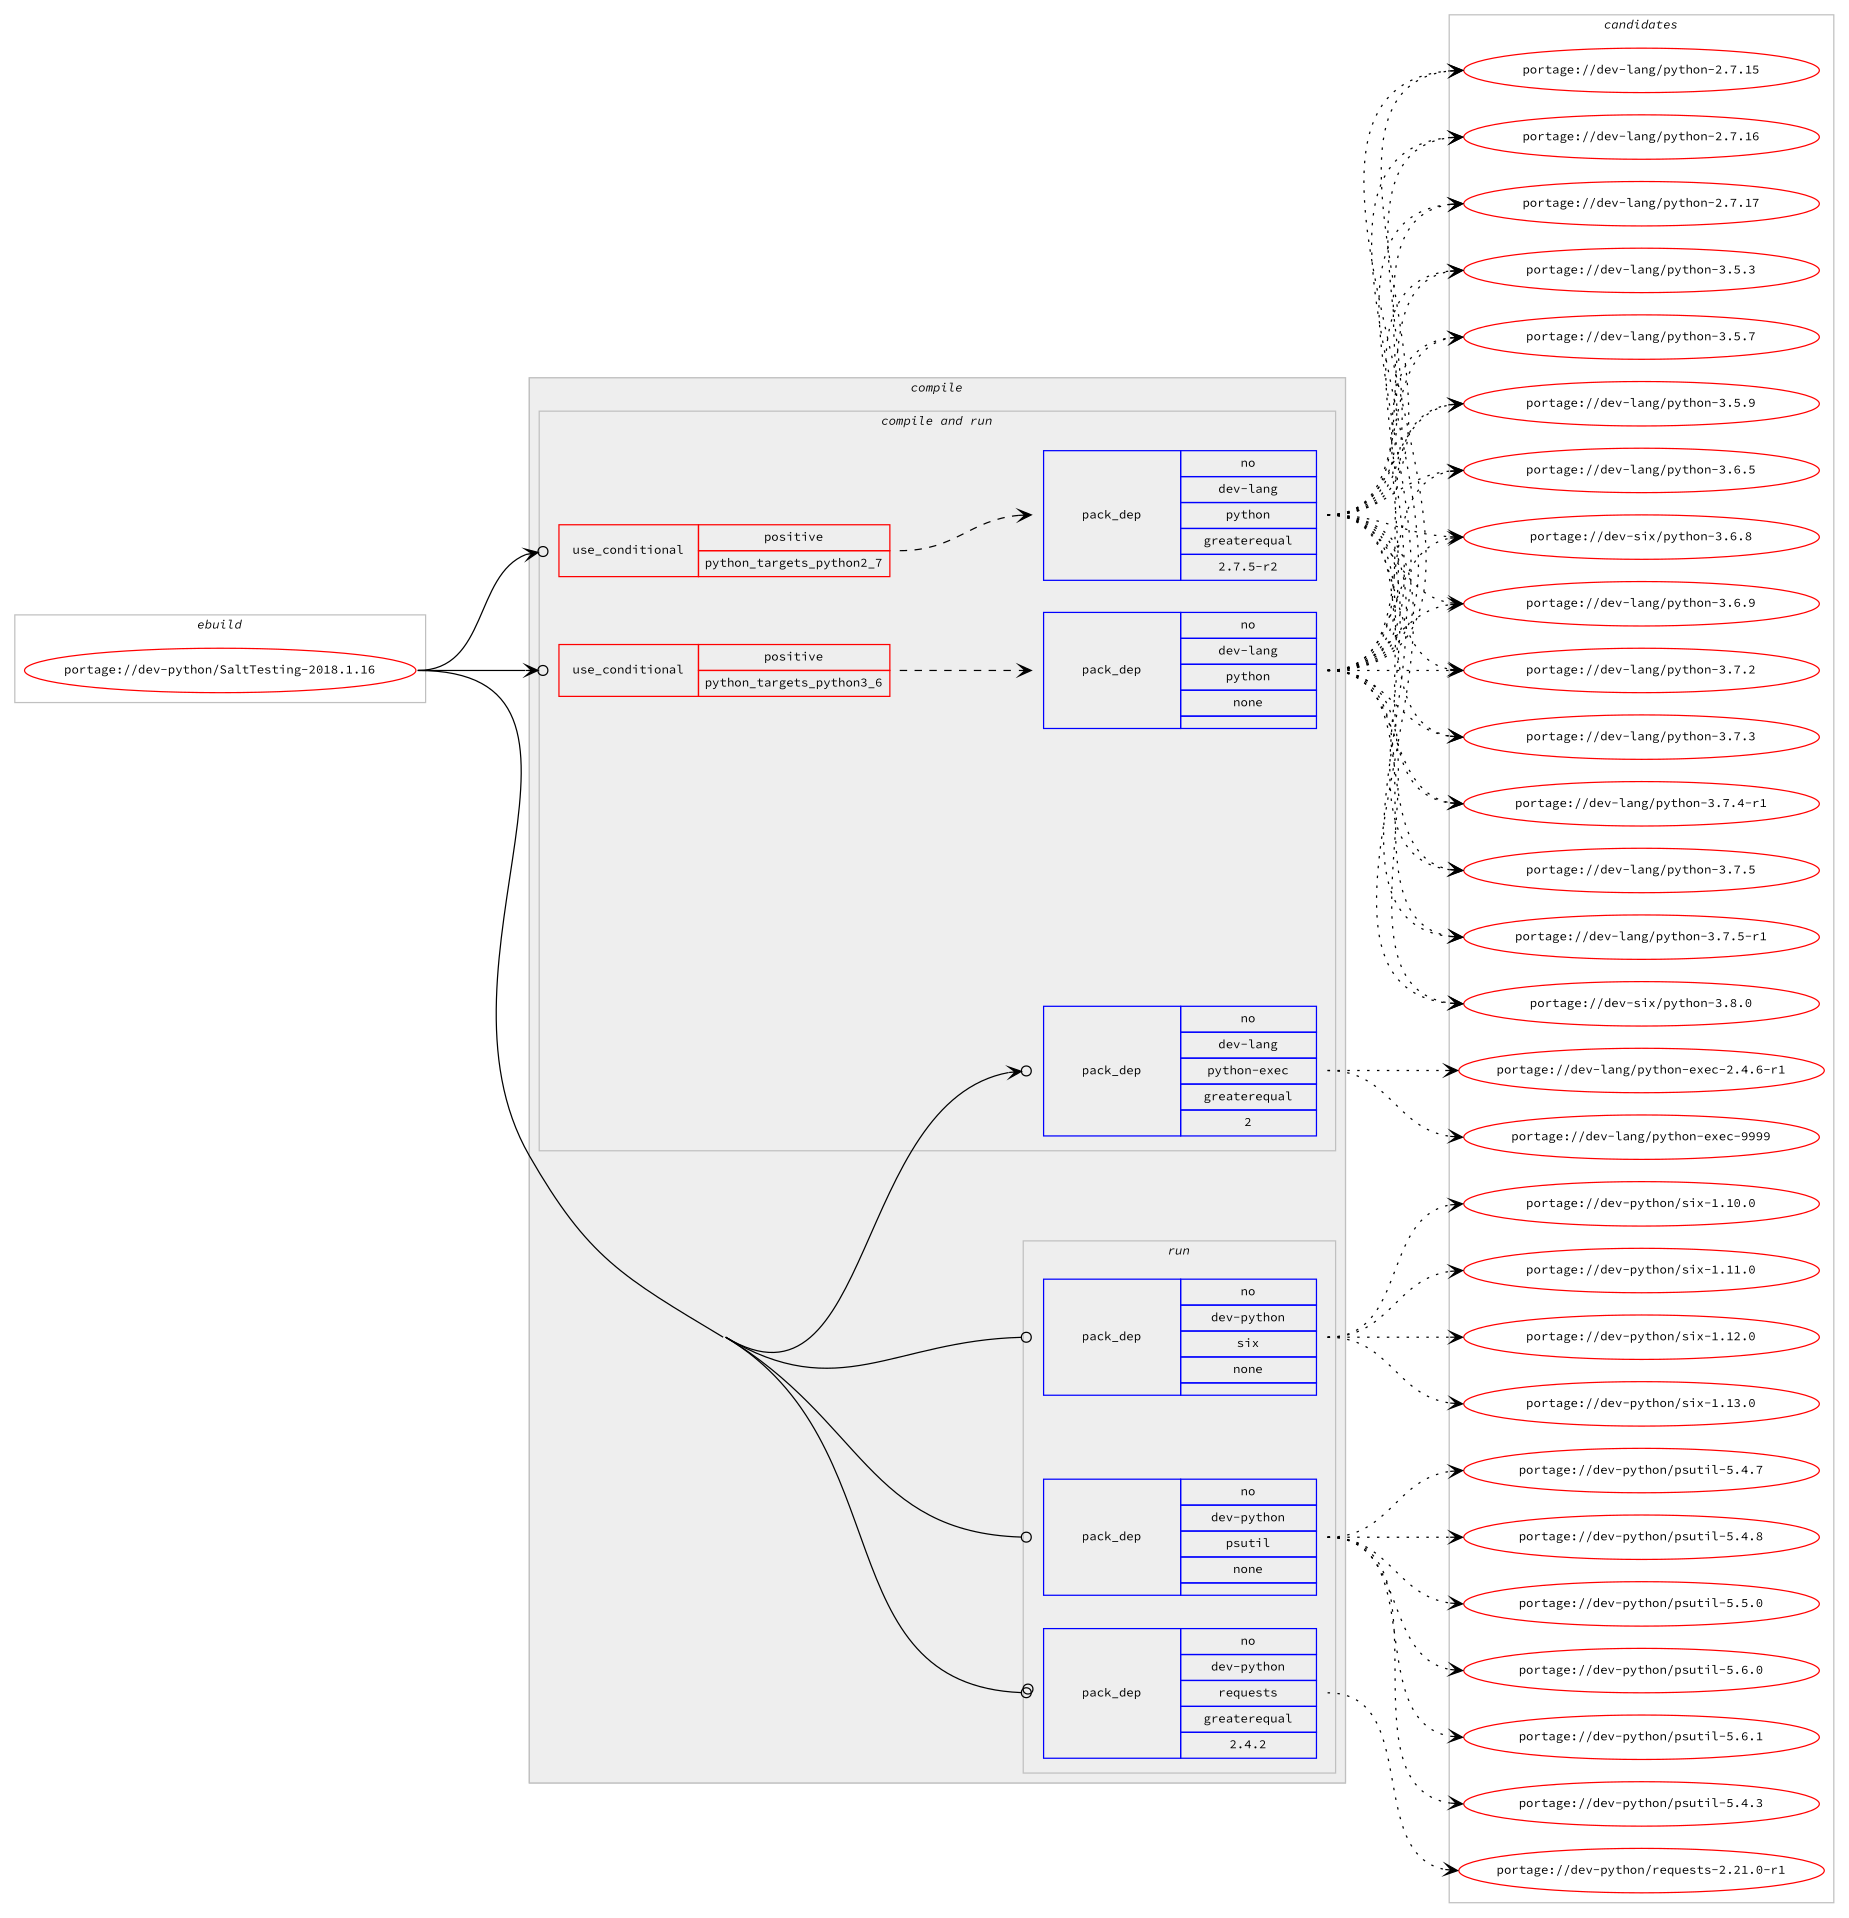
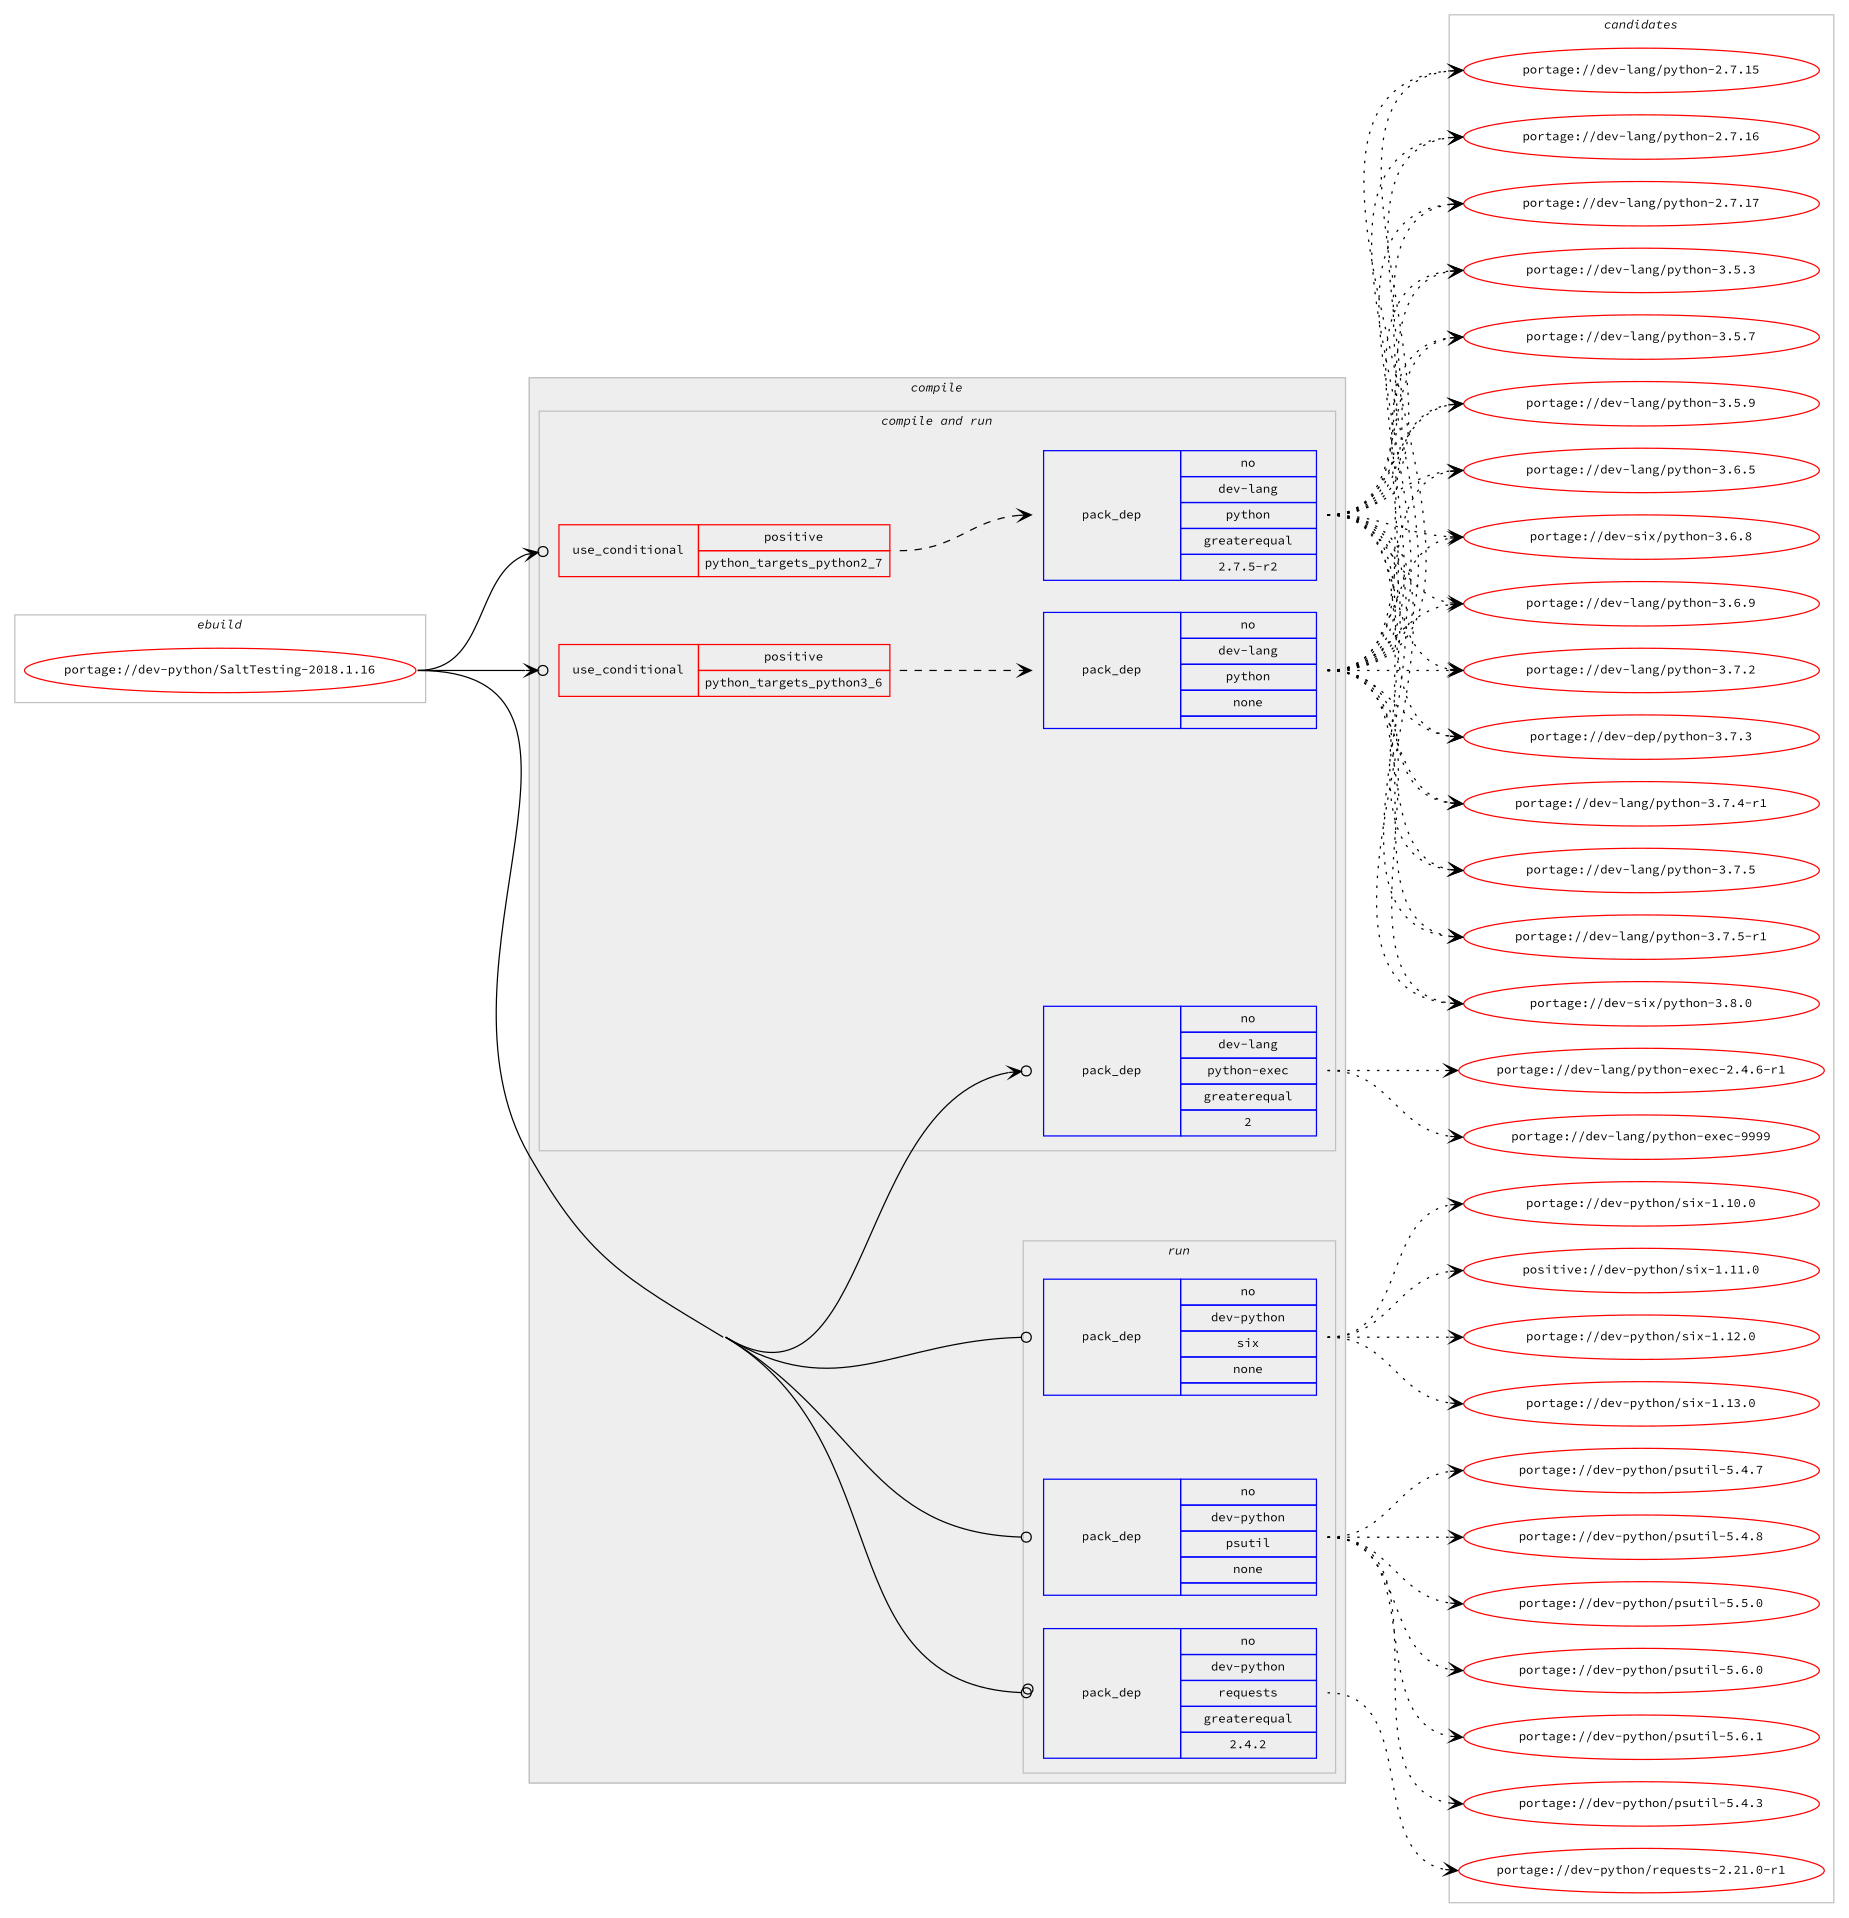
node "portage://dev-lang/python-3.7.3": label "portage://dev-lang/python-3.7.3" -> "portage://dev-dep/python-3.7.3"
node "portage://dev-python/six-1.11.0": label "portage://dev-python/six-1.11.0" -> "positive://dev-python/six-1.11.0"
